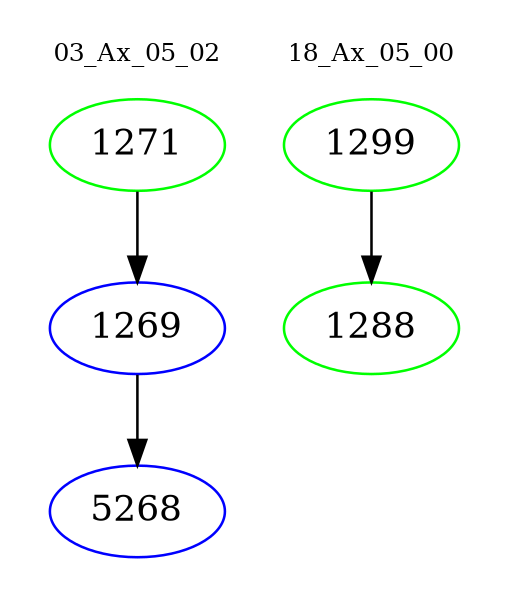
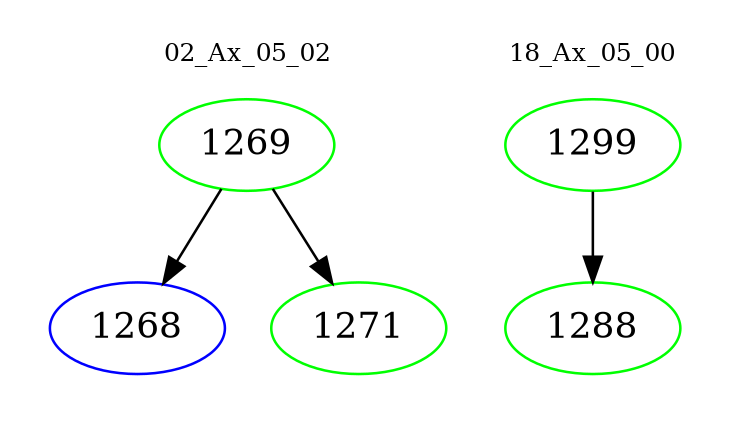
cluster "03_Ax_05_02": label "03_Ax_05_02" -> "02_Ax_05_02"
edge "1271" -> "1269": reversed
node "1269": color blue -> green
node "5268": label "5268" -> "1268"
